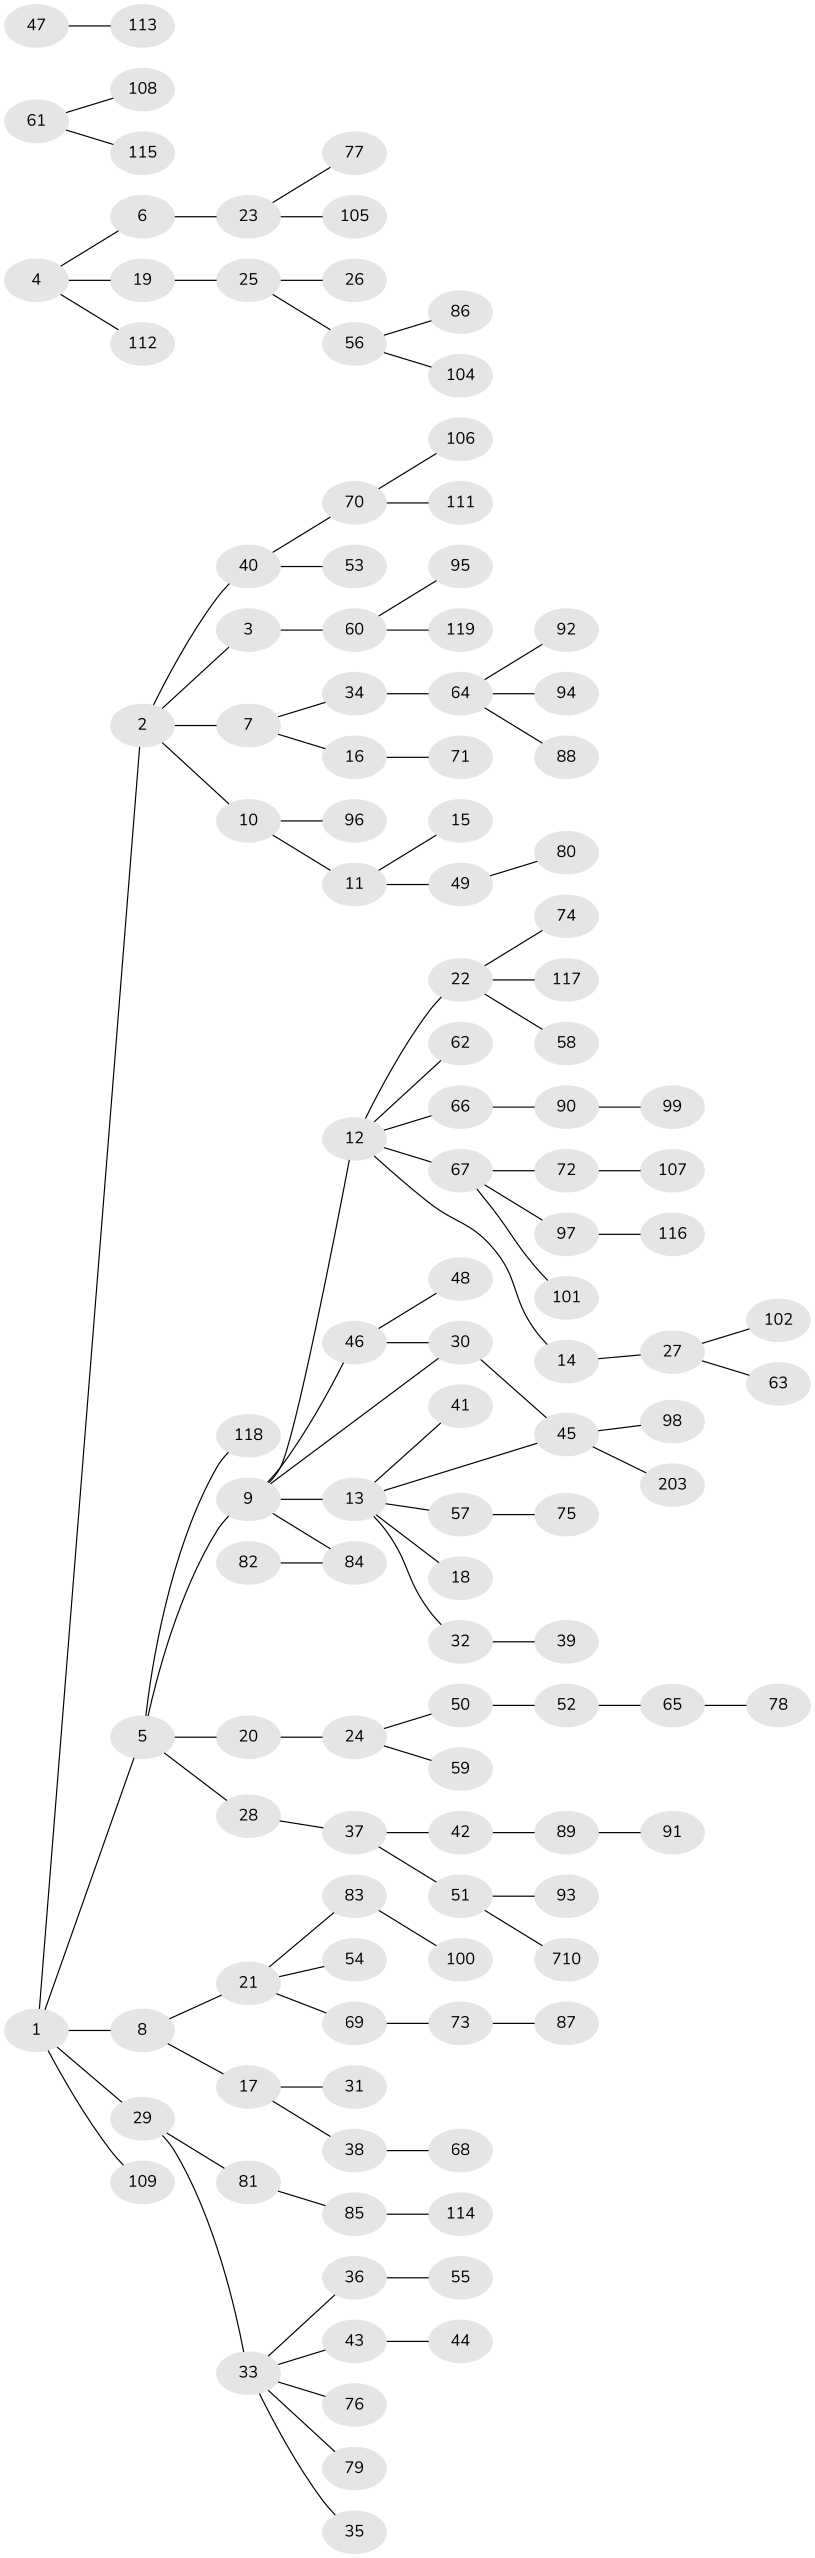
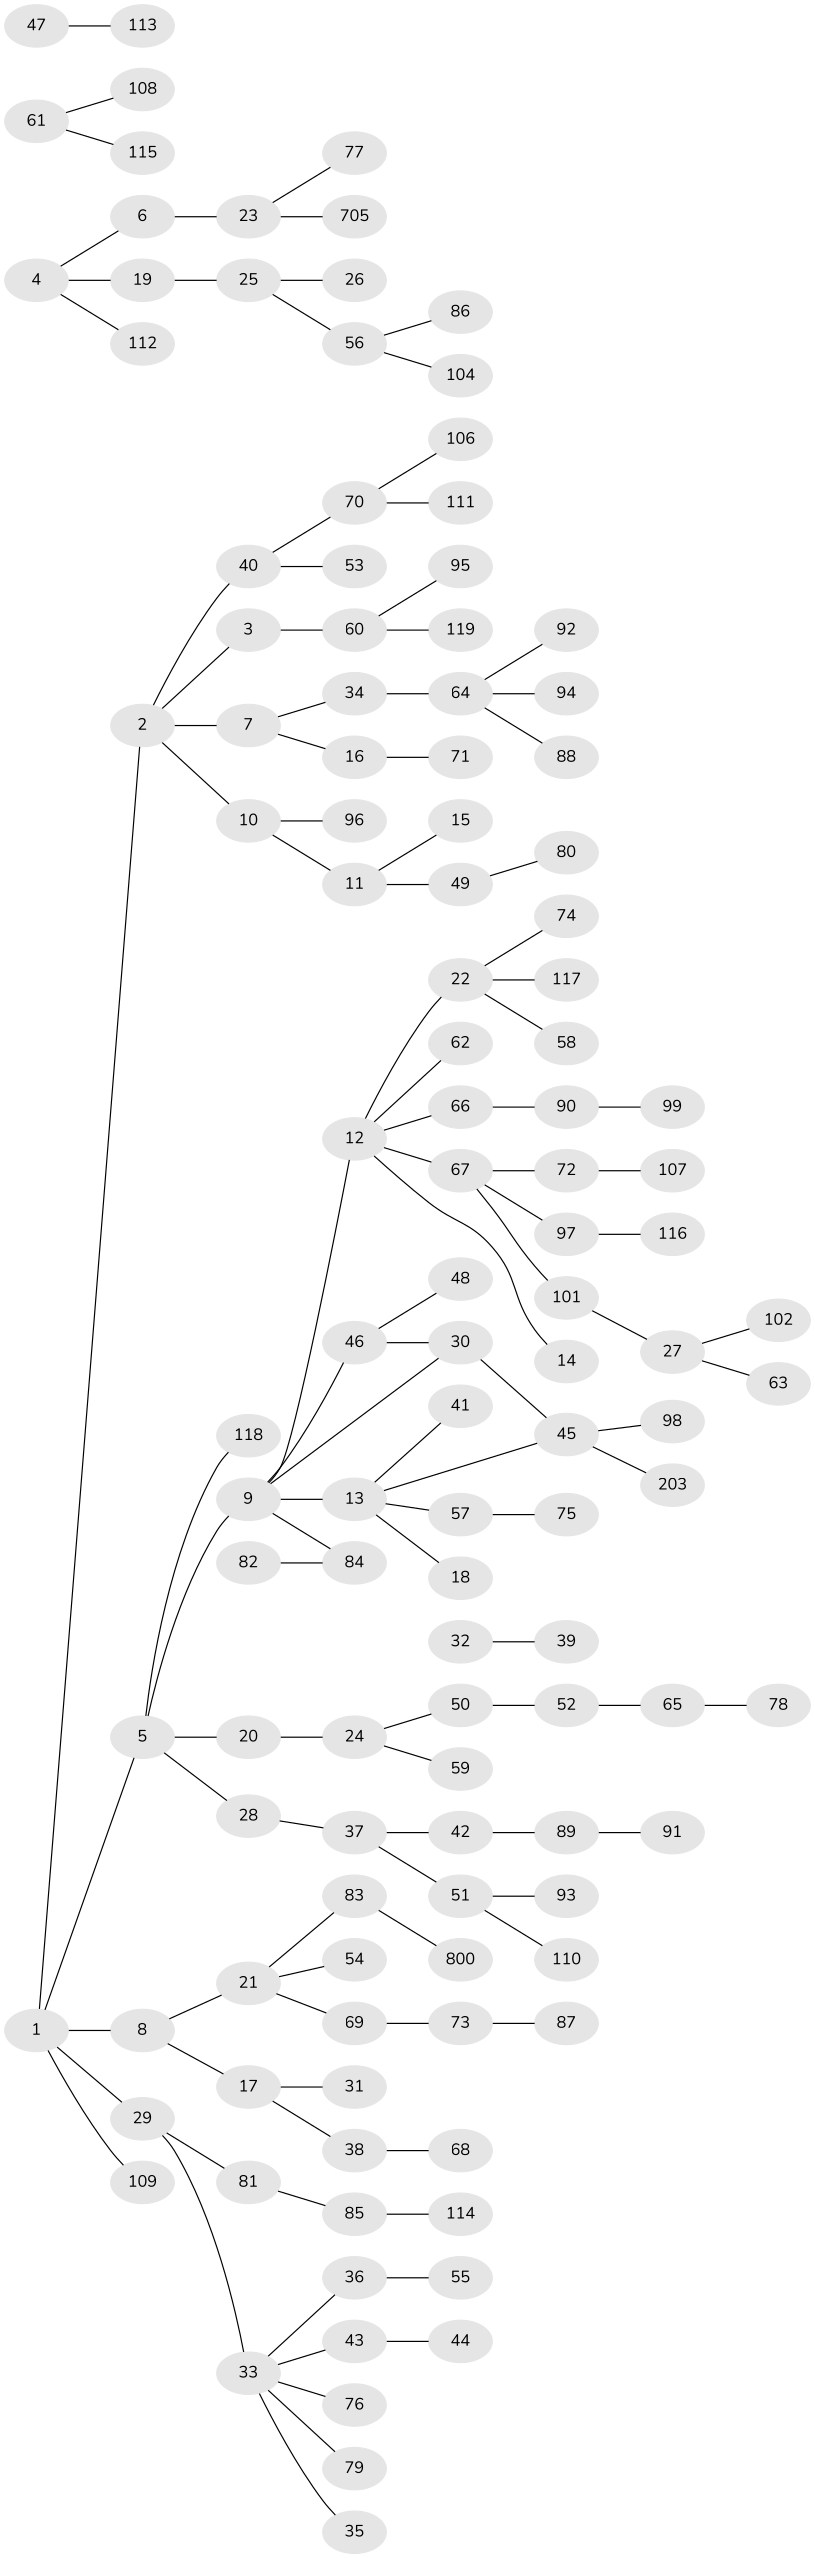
node "105": label "105" -> "705"
edge "27" -- "14": now "27" -- "101"
edge "13" -- "32": removed
node "100": label "100" -> "800"
node "710": label "710" -> "110"
